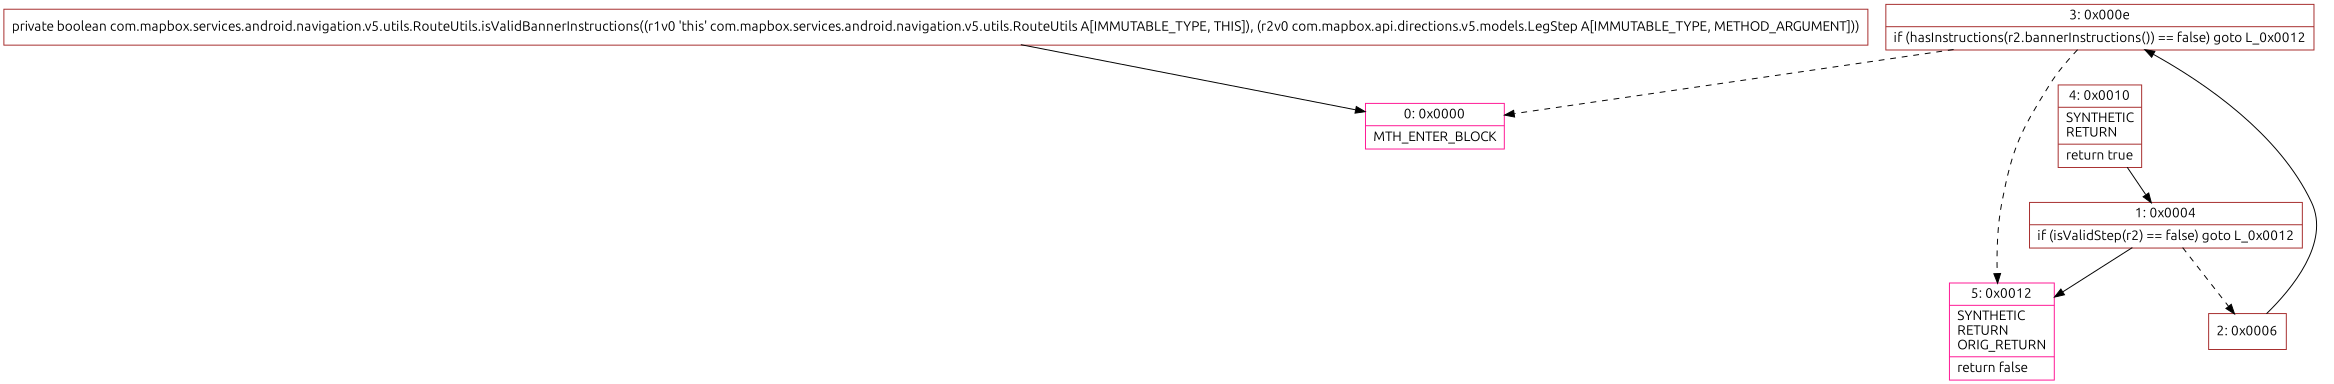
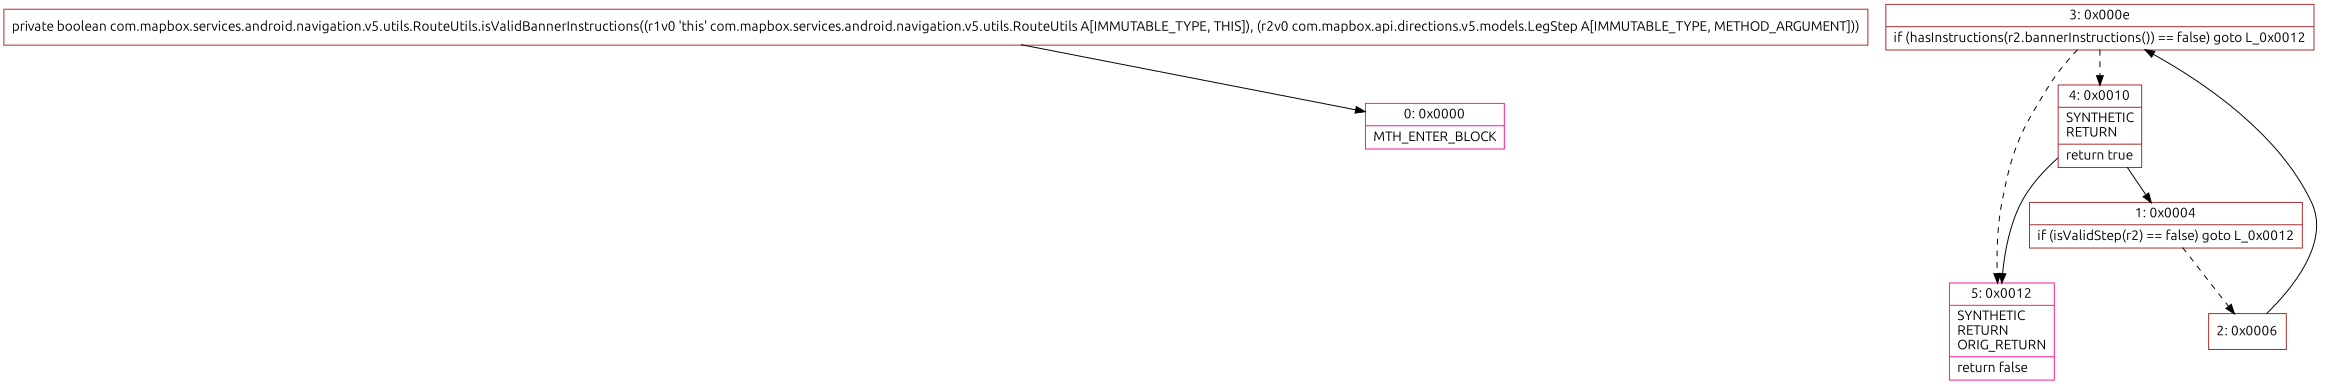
edge "3: 0x000e" -> "0: 0x0000": now "3: 0x000e" -> "4: 0x0010"
edge "1: 0x0004" -> "5: 0x0012": now "4: 0x0010" -> "5: 0x0012"
